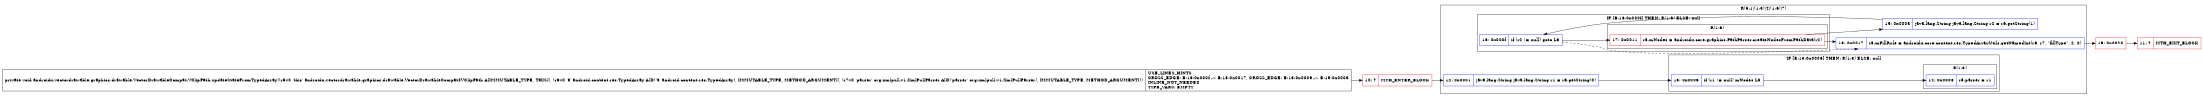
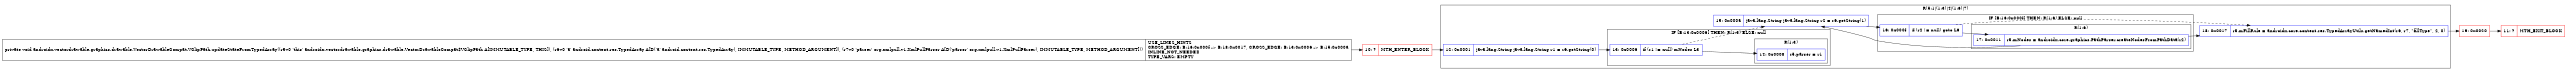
edge "13: 0x0006" -> "15: 0x000a": added
node "17: 0x0011": color red -> blue
